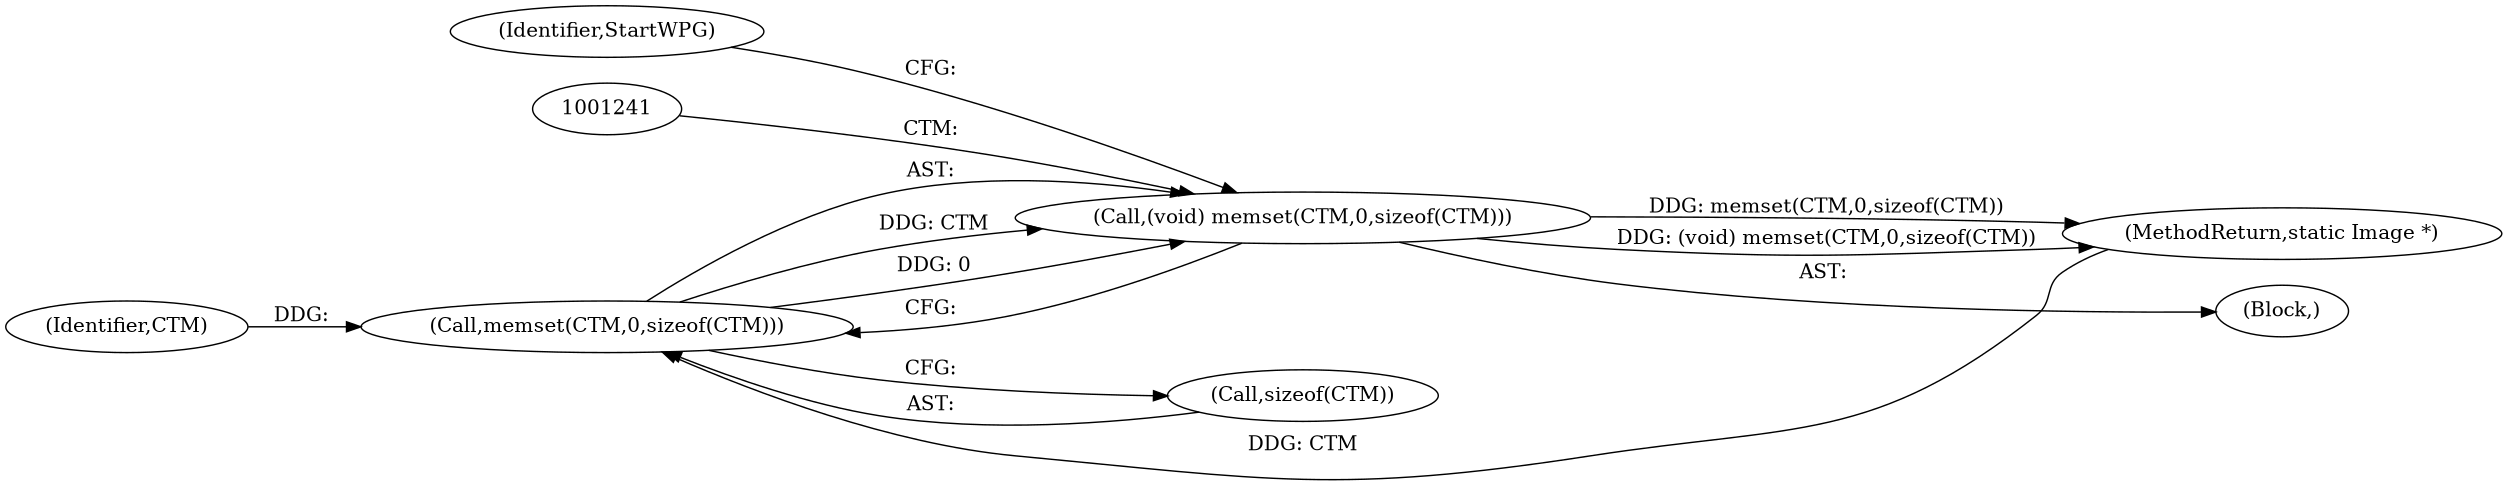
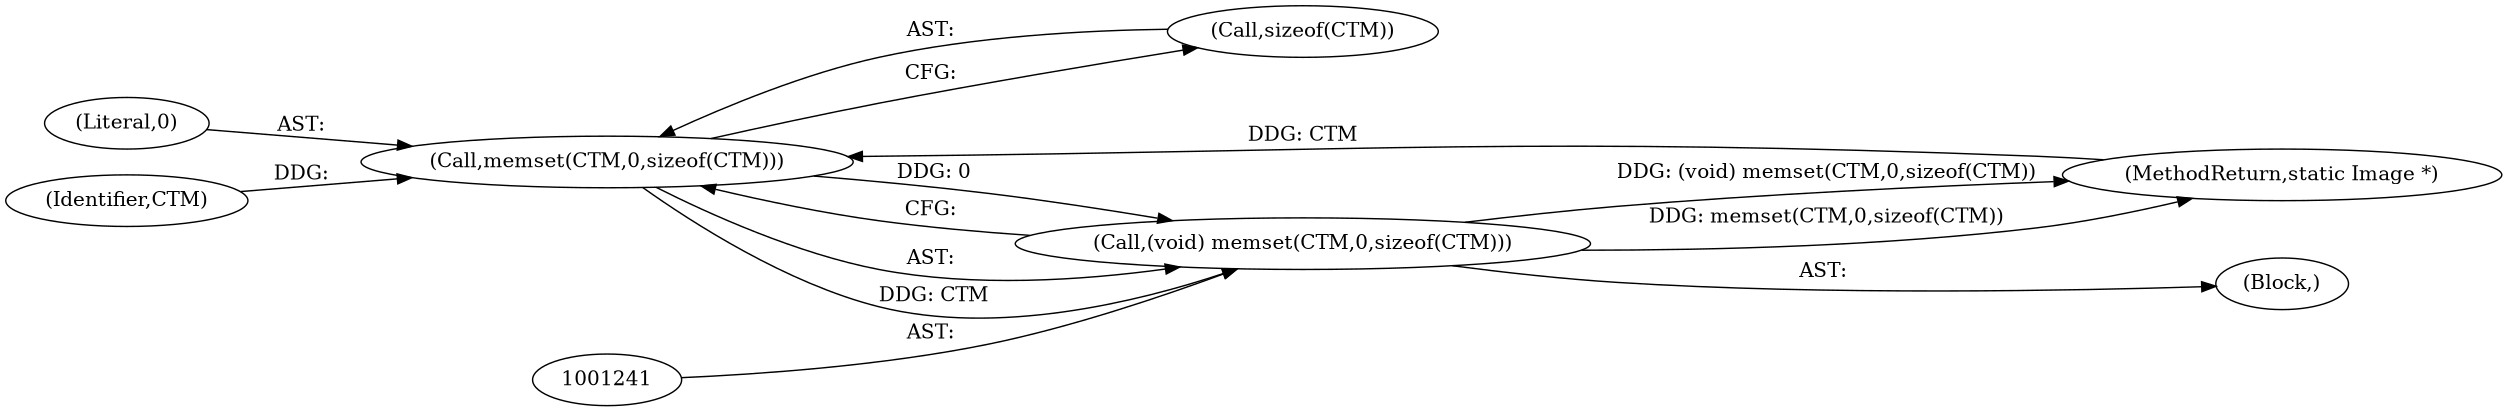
node "(Identifier,StartWPG)": removed
node "(Literal,0)": added
edge "1001241" -> "(Call,(void) memset(CTM,0,sizeof(CTM)))": label "CTM: " -> "AST: "
